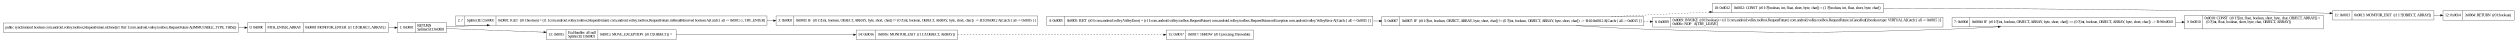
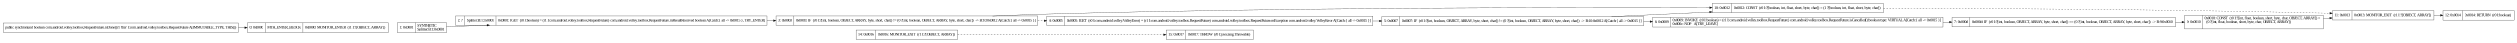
edge "3: 0x0003" -> "10: 0x0012": added
edge "10: 0x0012" -> "11: 0x0013": style solid -> dashed
edge "5: 0x0007" -> "10: 0x0012": style dashed -> solid
node "12: 0x0014": text "0x0064: RETURN  (r0 I:boolean)" -> "0x0014: RETURN  (r0 I:boolean)"
edge "9: 0x0010" -> "11: 0x0013": added
edge "3: 0x0003" -> "4: 0x0005": added
edge "5: 0x0007" -> "6: 0x0009": style dashed -> solid
node "1: 0x0001": text "RETURN" -> "SYNTHETIC"
node "0: 0x0000": text "MTH_ENTER_ARRAY" -> "MTH_ENTER_BLOCK"
edge "0: 0x0000" -> "1: 0x0001": removed
edge "5: 0x0007" -> "7: 0x000d": now "6: 0x0009" -> "7: 0x000d"
node "13: 0x0015": removed
